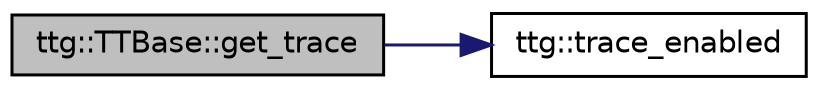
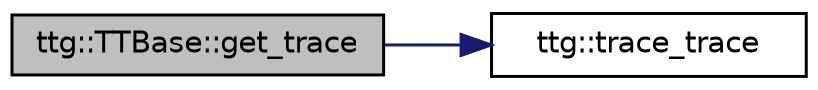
node "ttg::trace_enabled": label "ttg::trace_enabled" -> "ttg::trace_trace"
